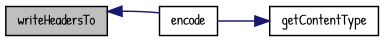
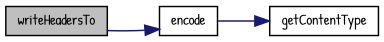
edge "encode" -> "writeHeadersTo": reversed
